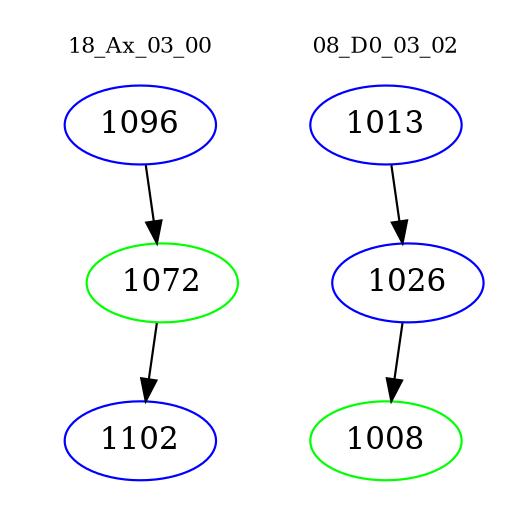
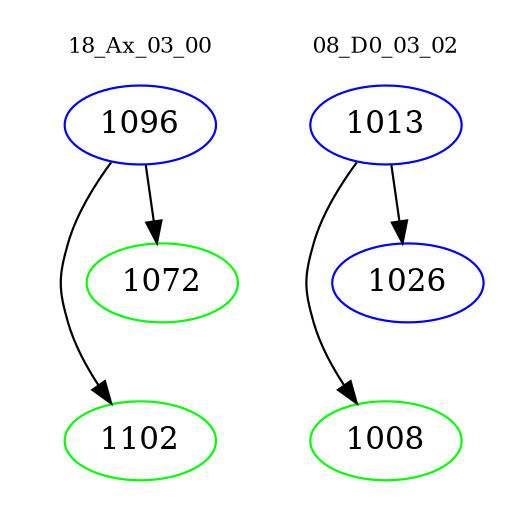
edge "1072" -> "1102": now "1096" -> "1102"
edge "1026" -> "1008": now "1013" -> "1008"
node "1102": color blue -> green
